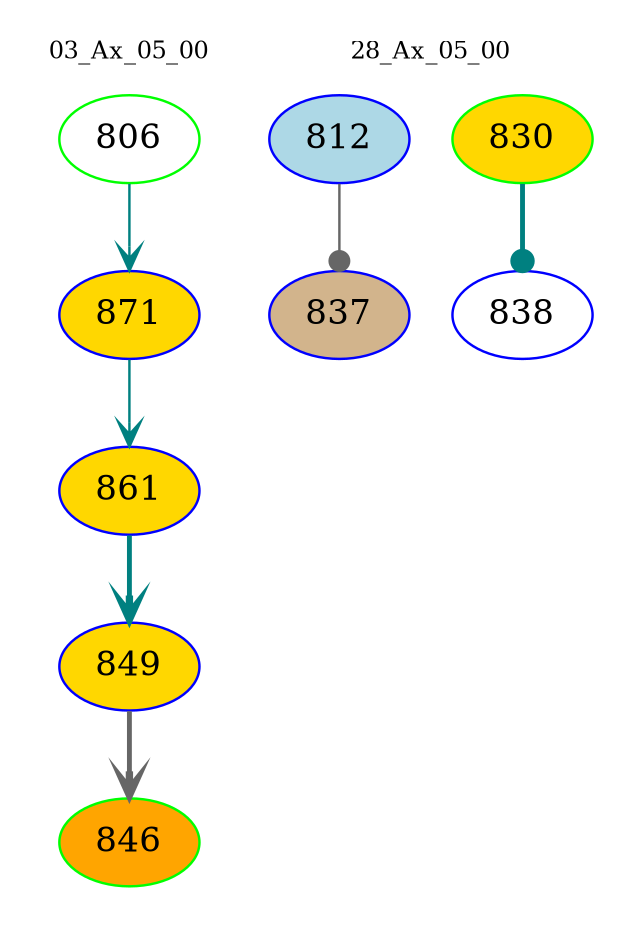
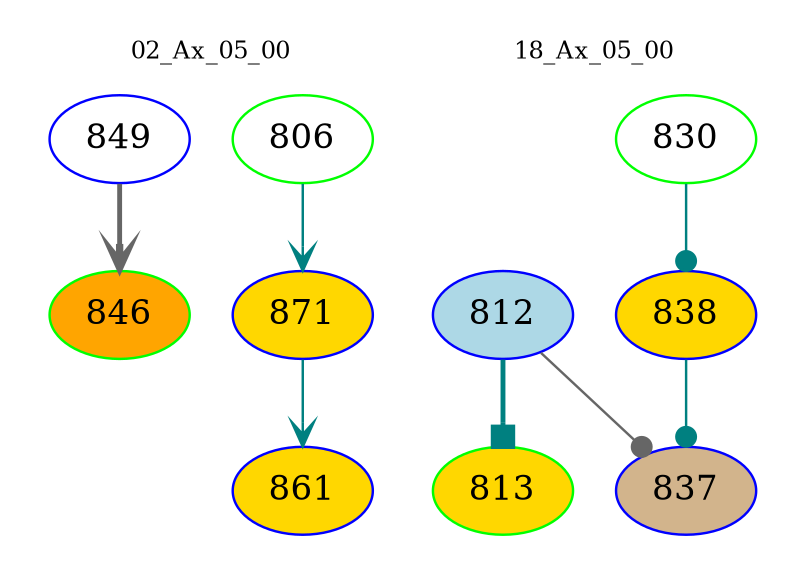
cluster "03_Ax_05_00": label "03_Ax_05_00" -> "02_Ax_05_00"
cluster "28_Ax_05_00": label "28_Ax_05_00" -> "18_Ax_05_00"
node "830": fillcolor gold -> white
edge "830" -> "838": style bold -> solid
node "838": fillcolor white -> gold
edge "838" -> "837": added
node "813": added
edge "861" -> "849": removed
node "849": fillcolor gold -> white
